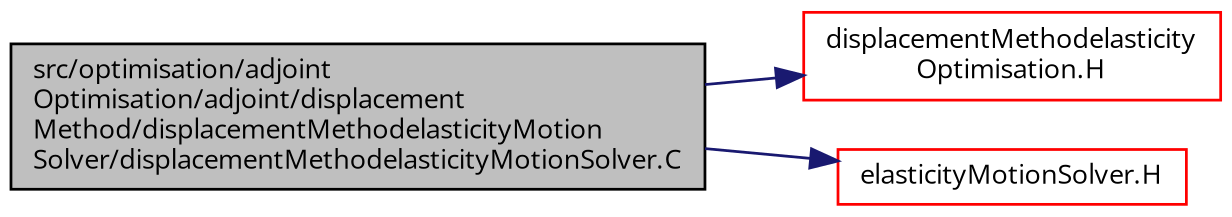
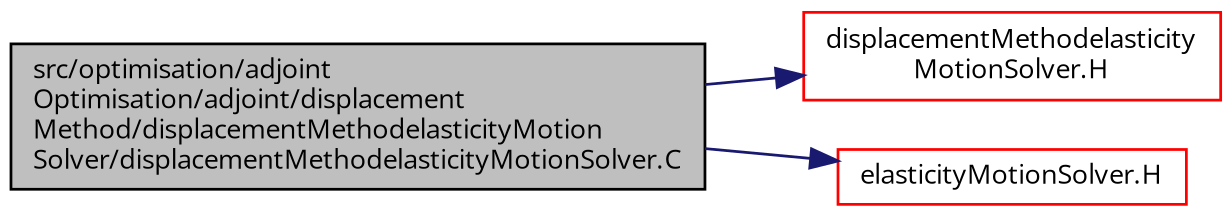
node "displacementMethodelasticity Optimisation.H": label "displacementMethodelasticity Optimisation.H" -> "displacementMethodelasticity MotionSolver.H"
